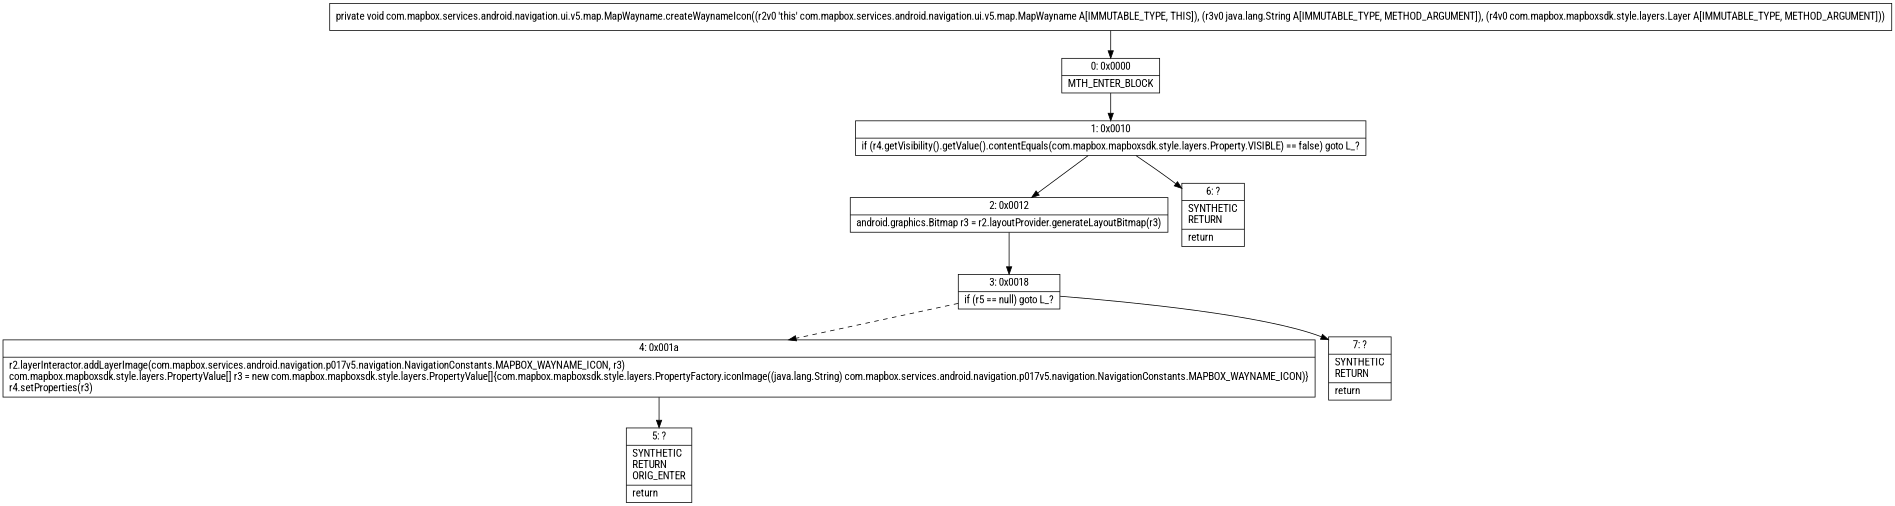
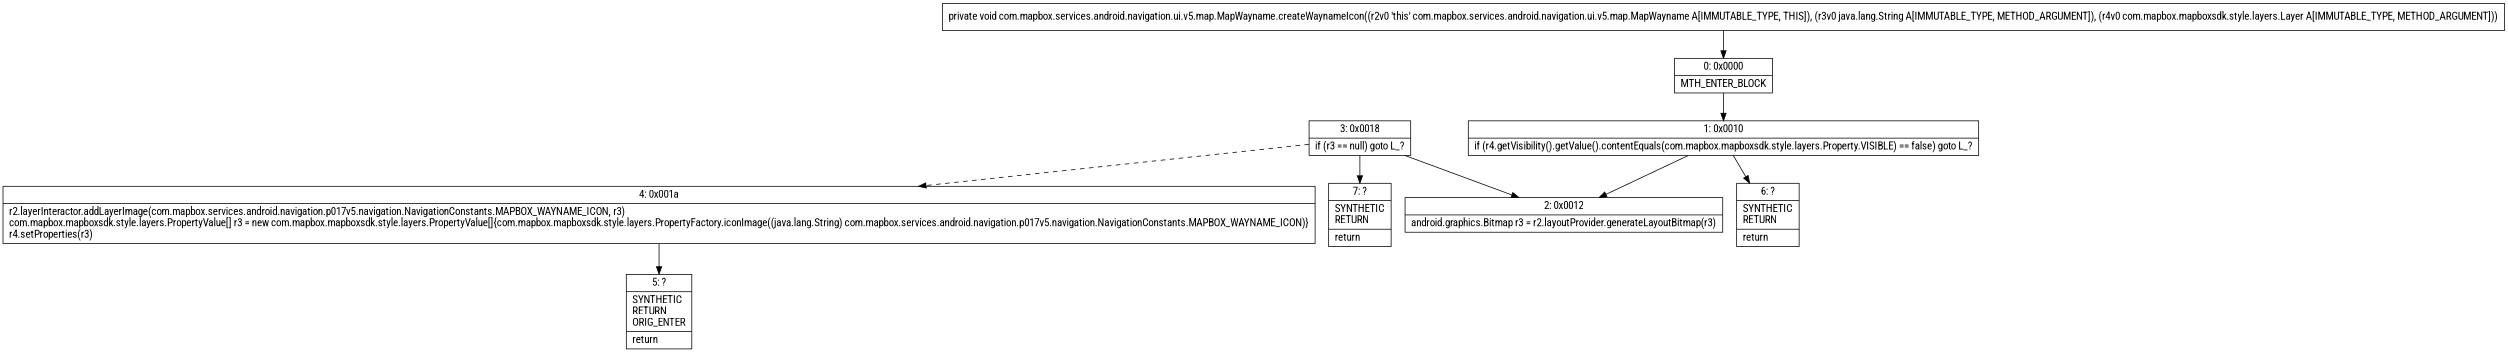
edge "2: 0x0012" -> "3: 0x0018": reversed
node "3: 0x0018": text "if (r5 == null) goto L_?" -> "if (r3 == null) goto L_?"
